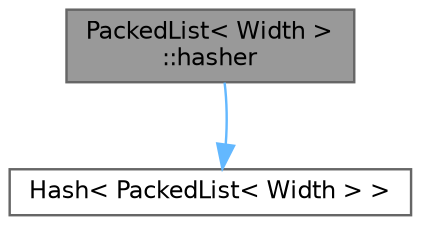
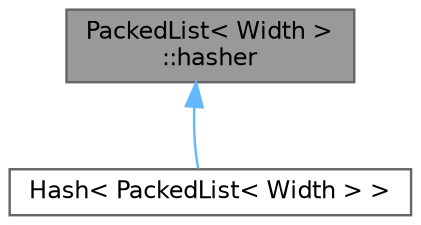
edge "PackedList< Width > ::hasher" -> "Hash< PackedList< Width > >": reversed
